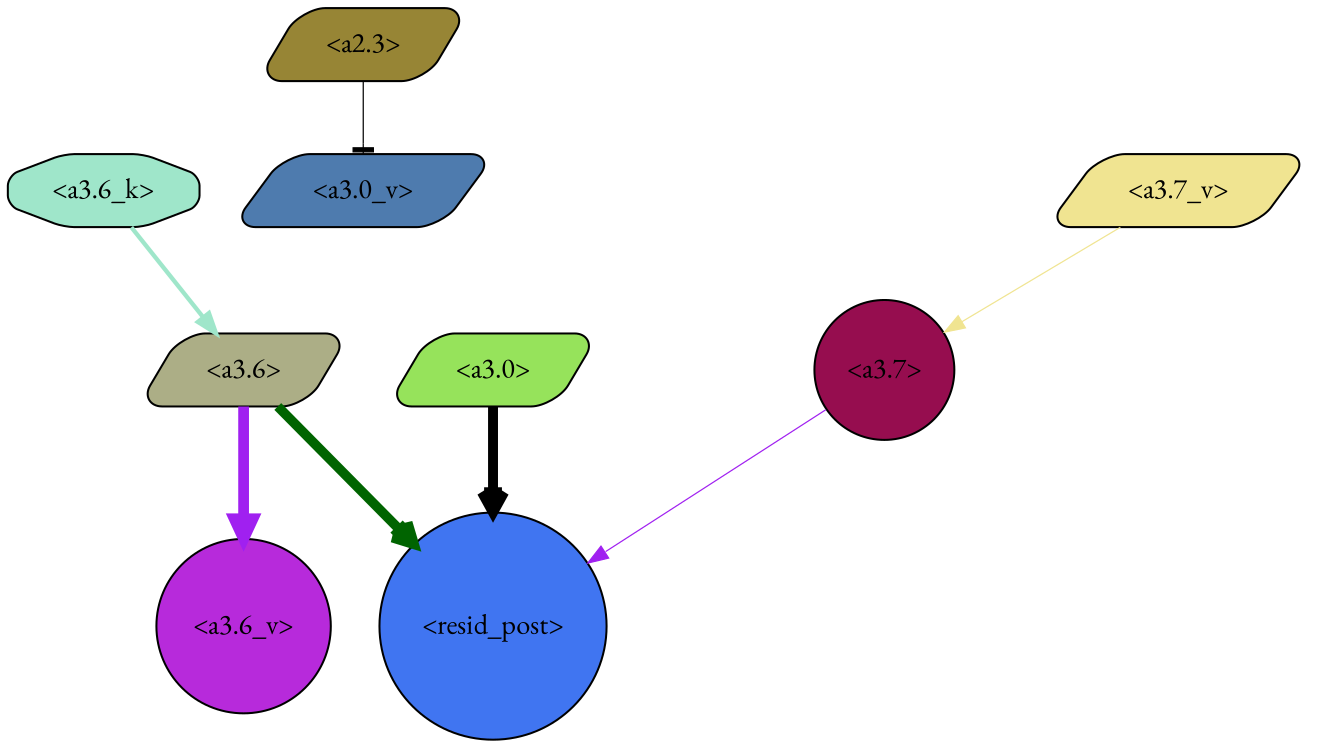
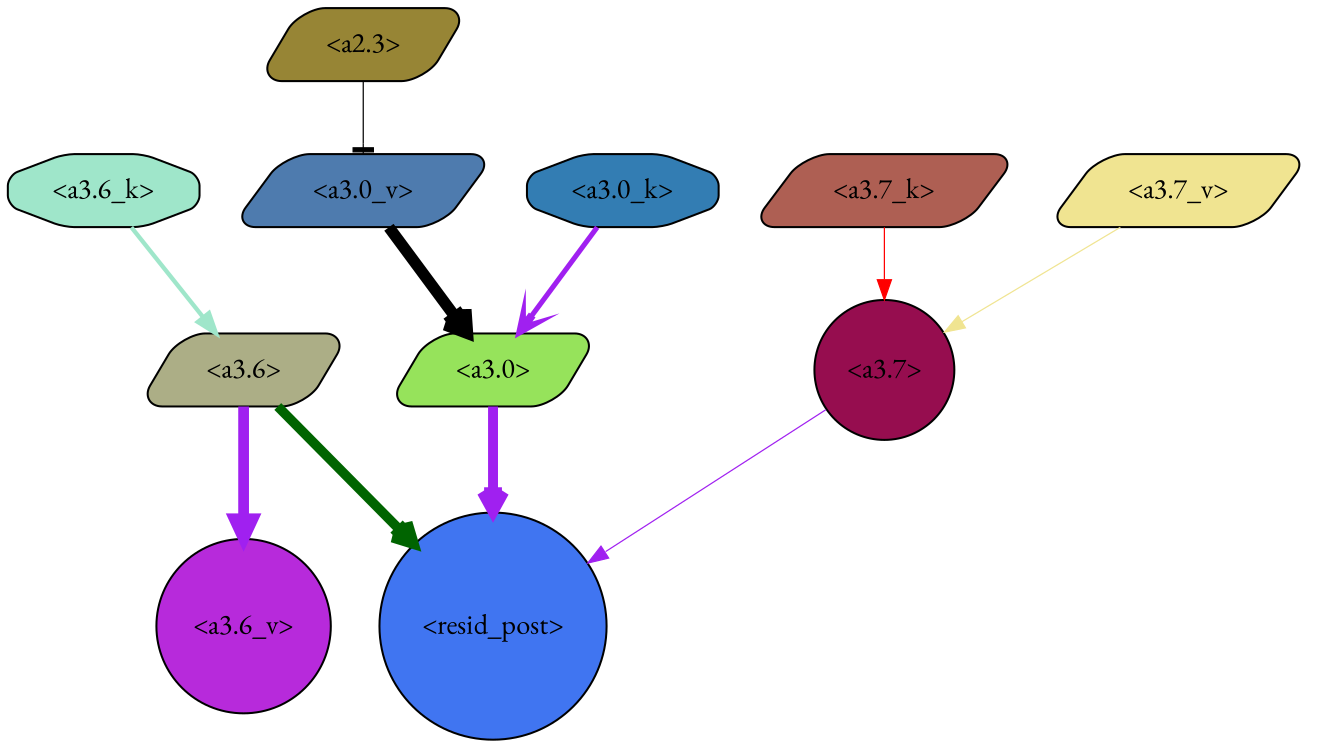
node "<a3.0_k>": added
node "<a3.7_k>": added
edge "<a3.0_v>" -> "<a3.0>": added
edge "<a3.0>" -> "<resid_post>": color black -> purple
